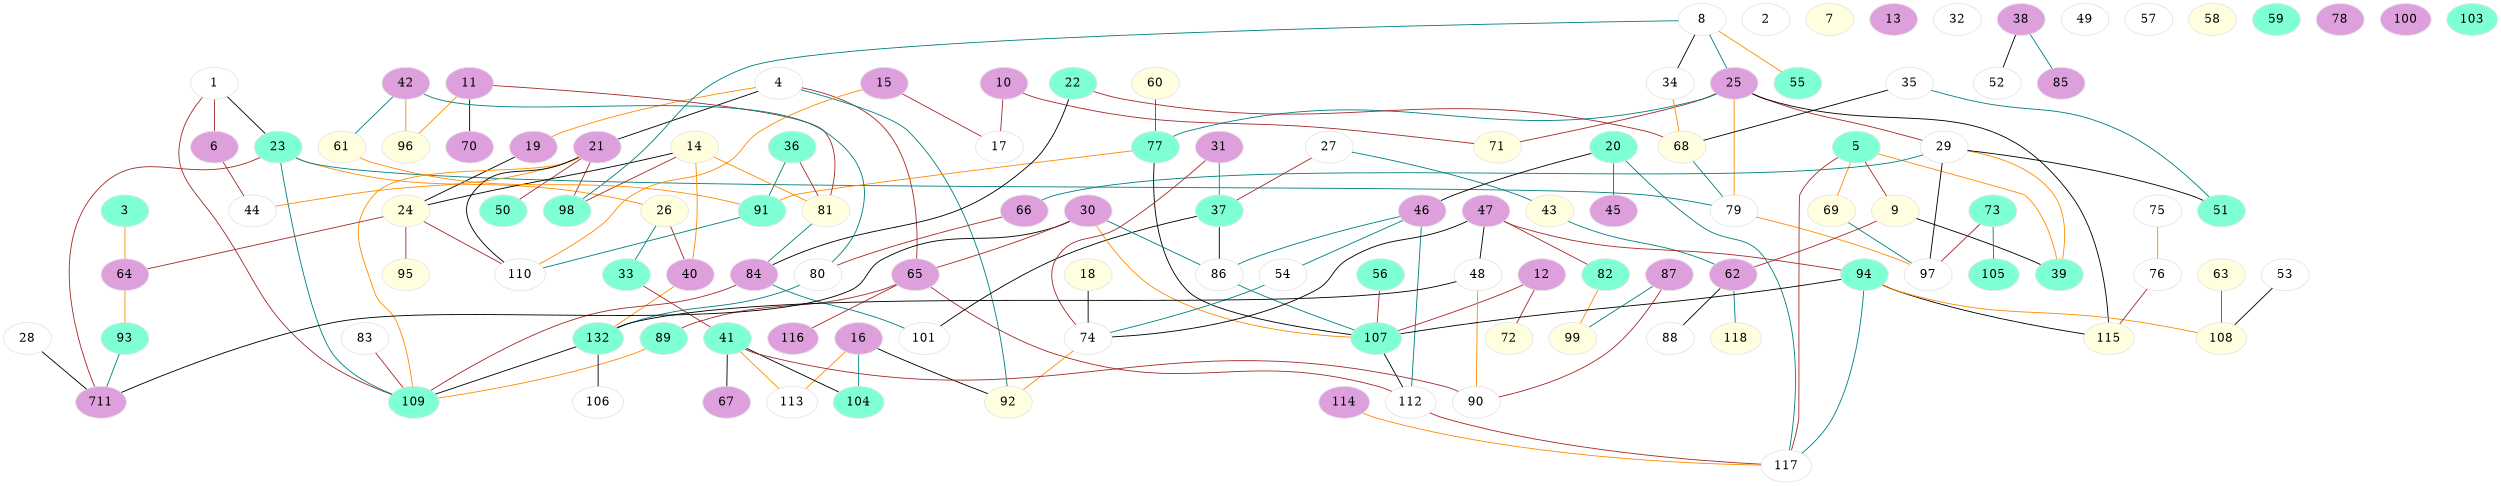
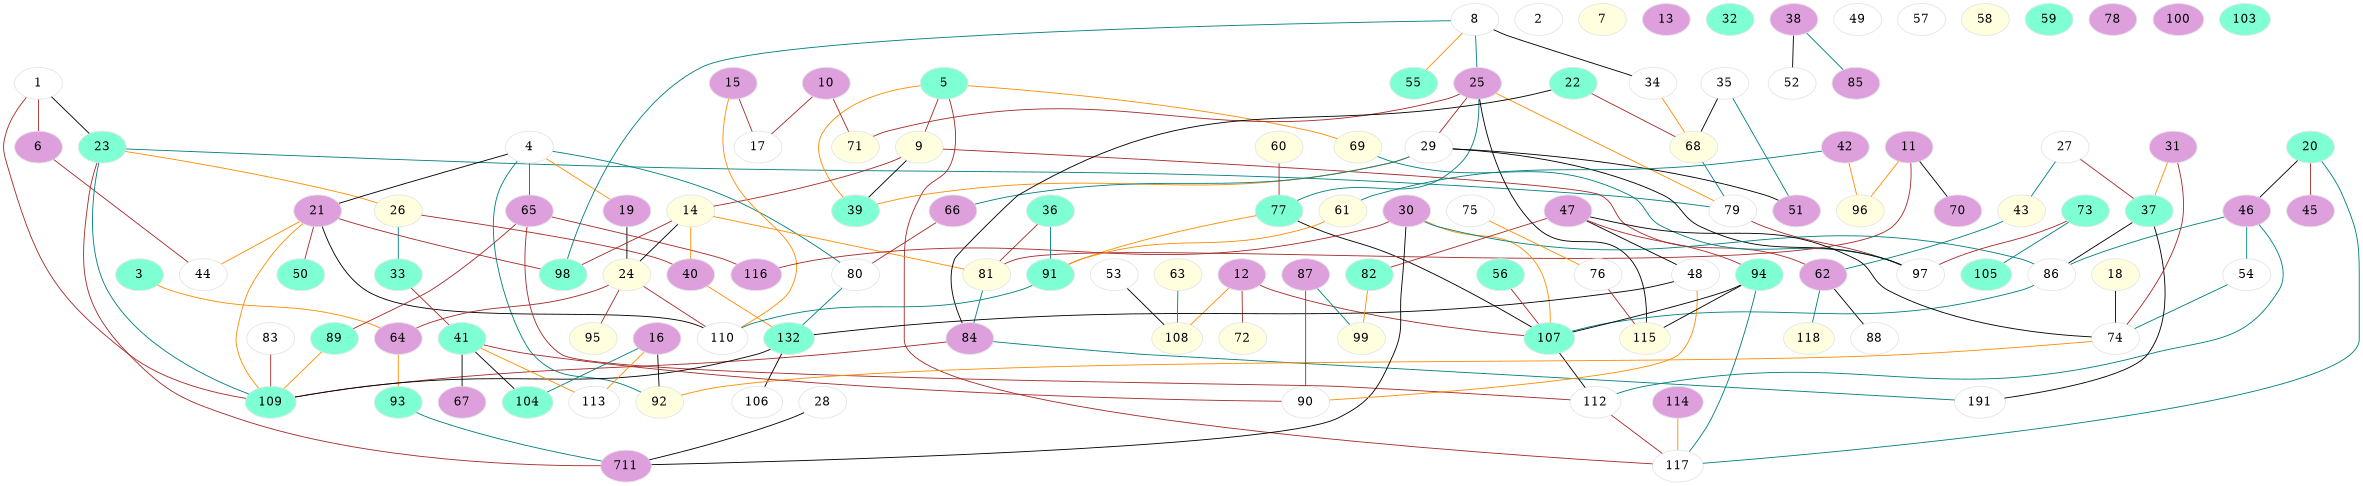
node "32": fillcolor white -> aquamarine
edge "42" -- "80": now "4" -- "80"
edge "31" -- "37": color teal -> darkorange
edge "9" -- "14": added
node "51": fillcolor aquamarine -> plum
edge "79" -- "97": color darkorange -> brown
edge "30" -- "65": now "30" -- "116"
edge "94" -- "108": now "12" -- "108"
node "101": label "101" -> "191"
